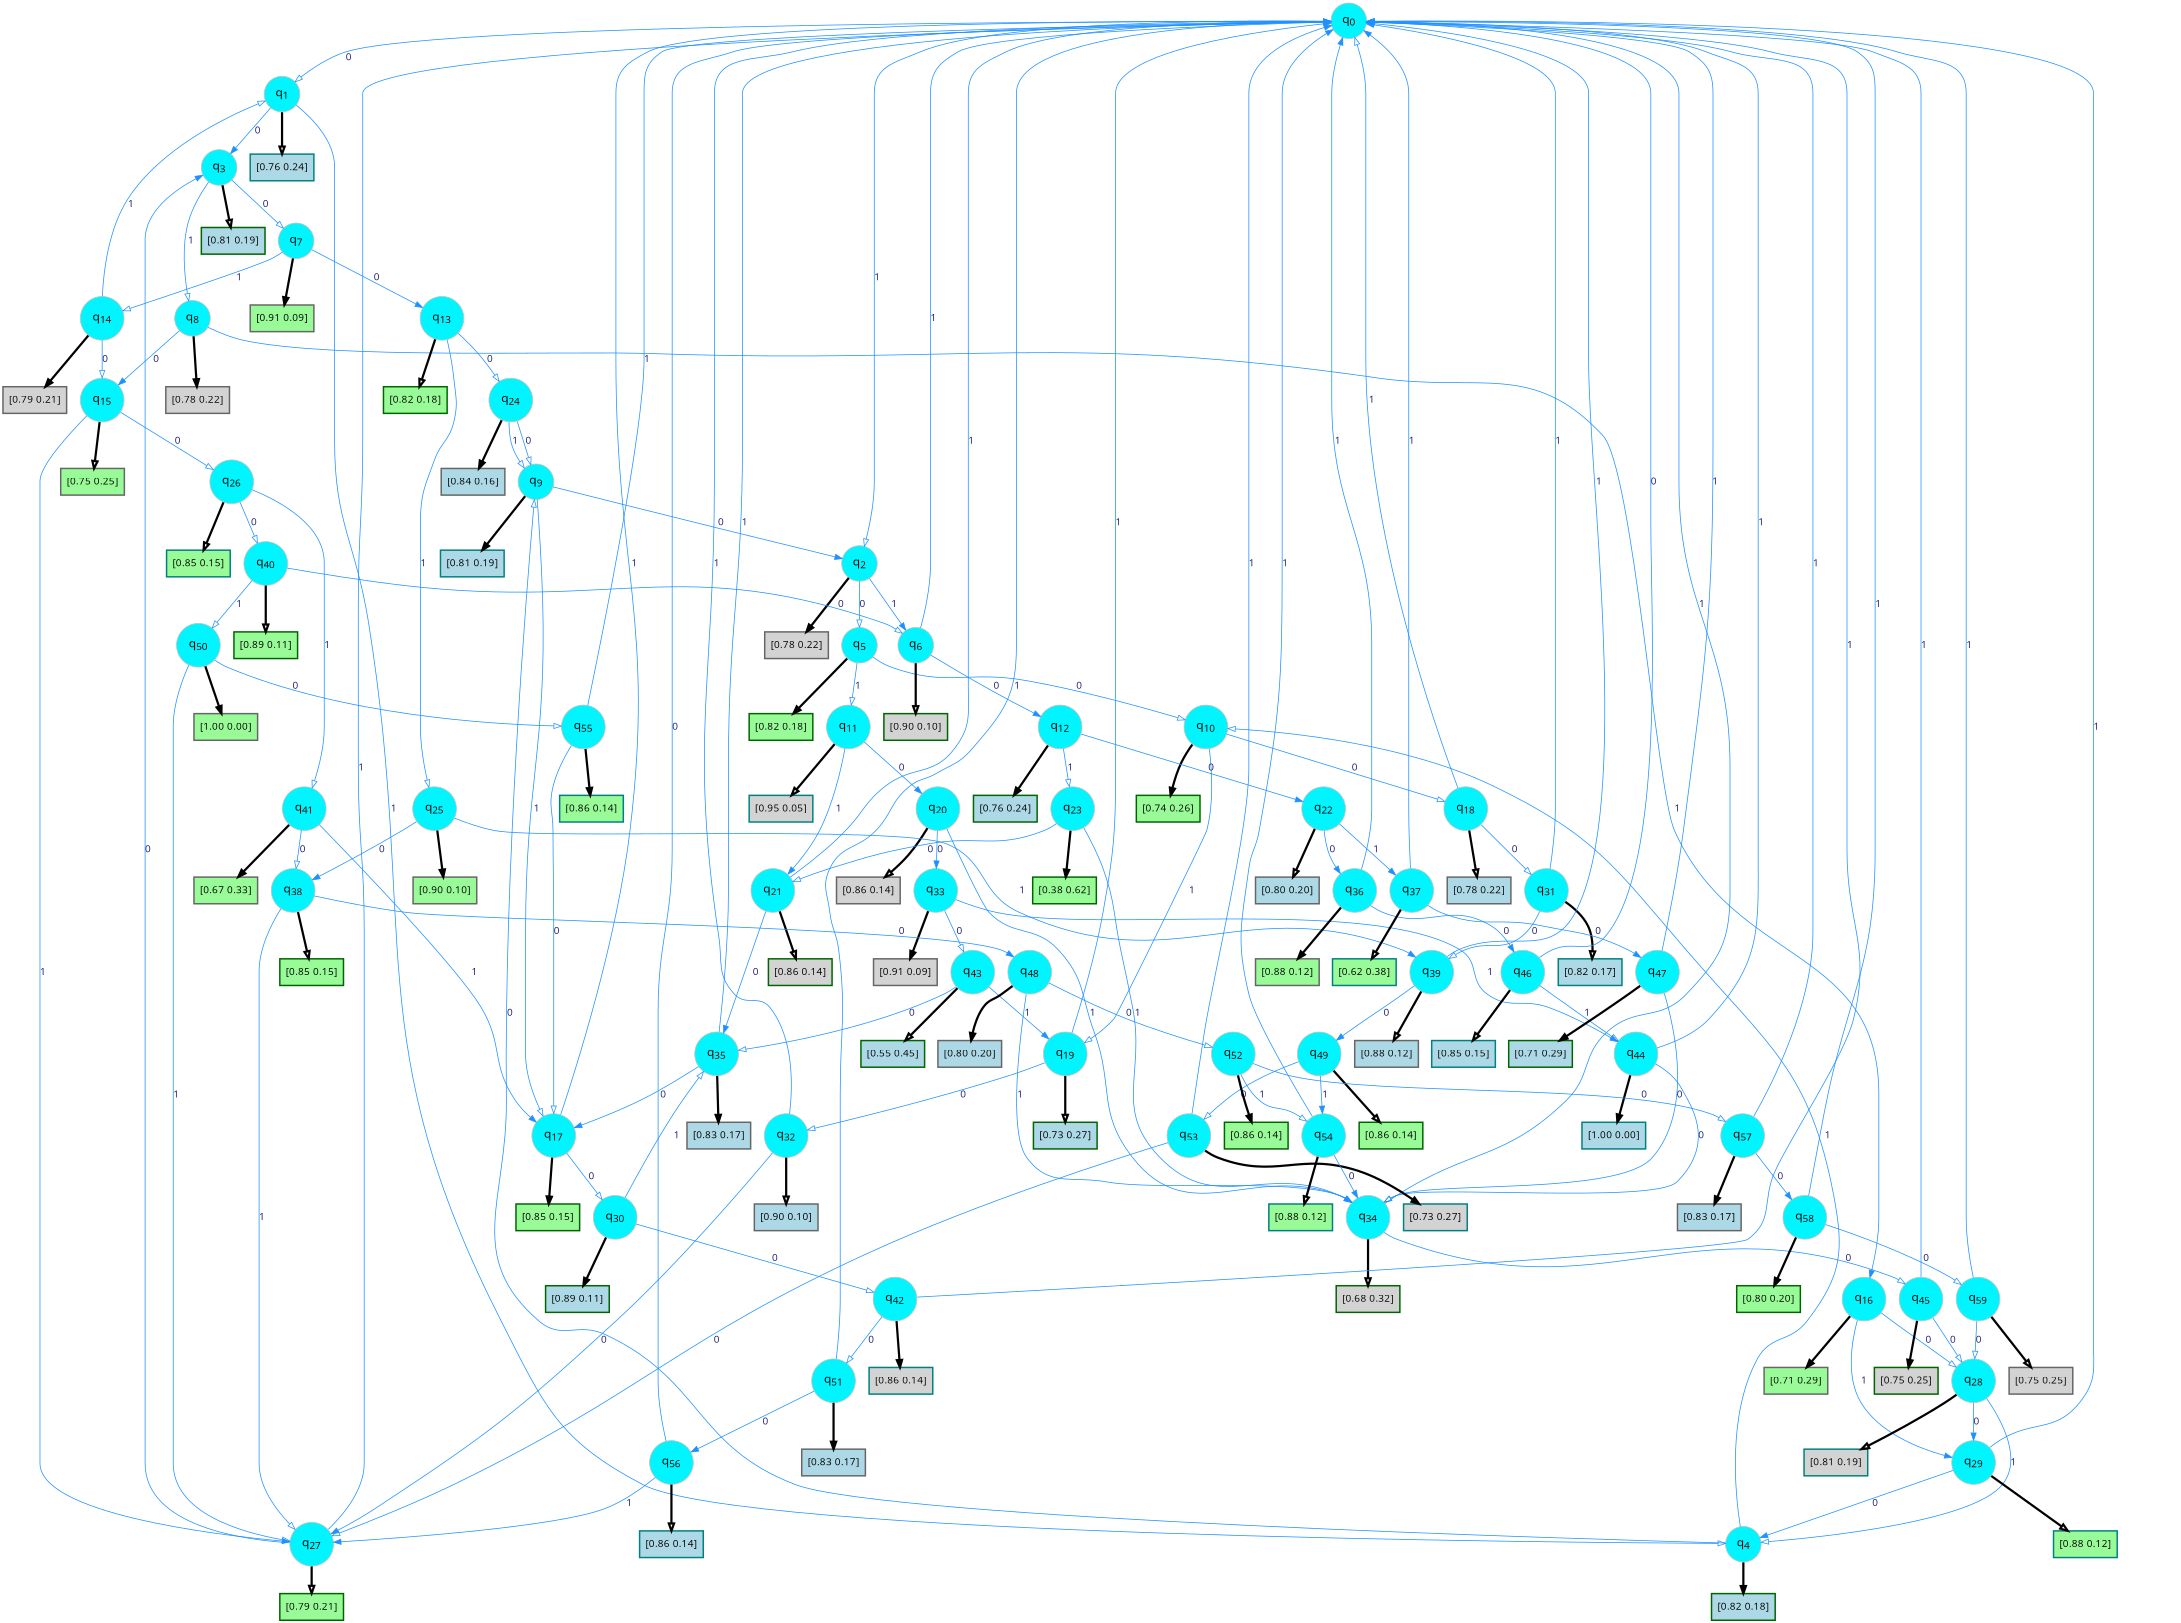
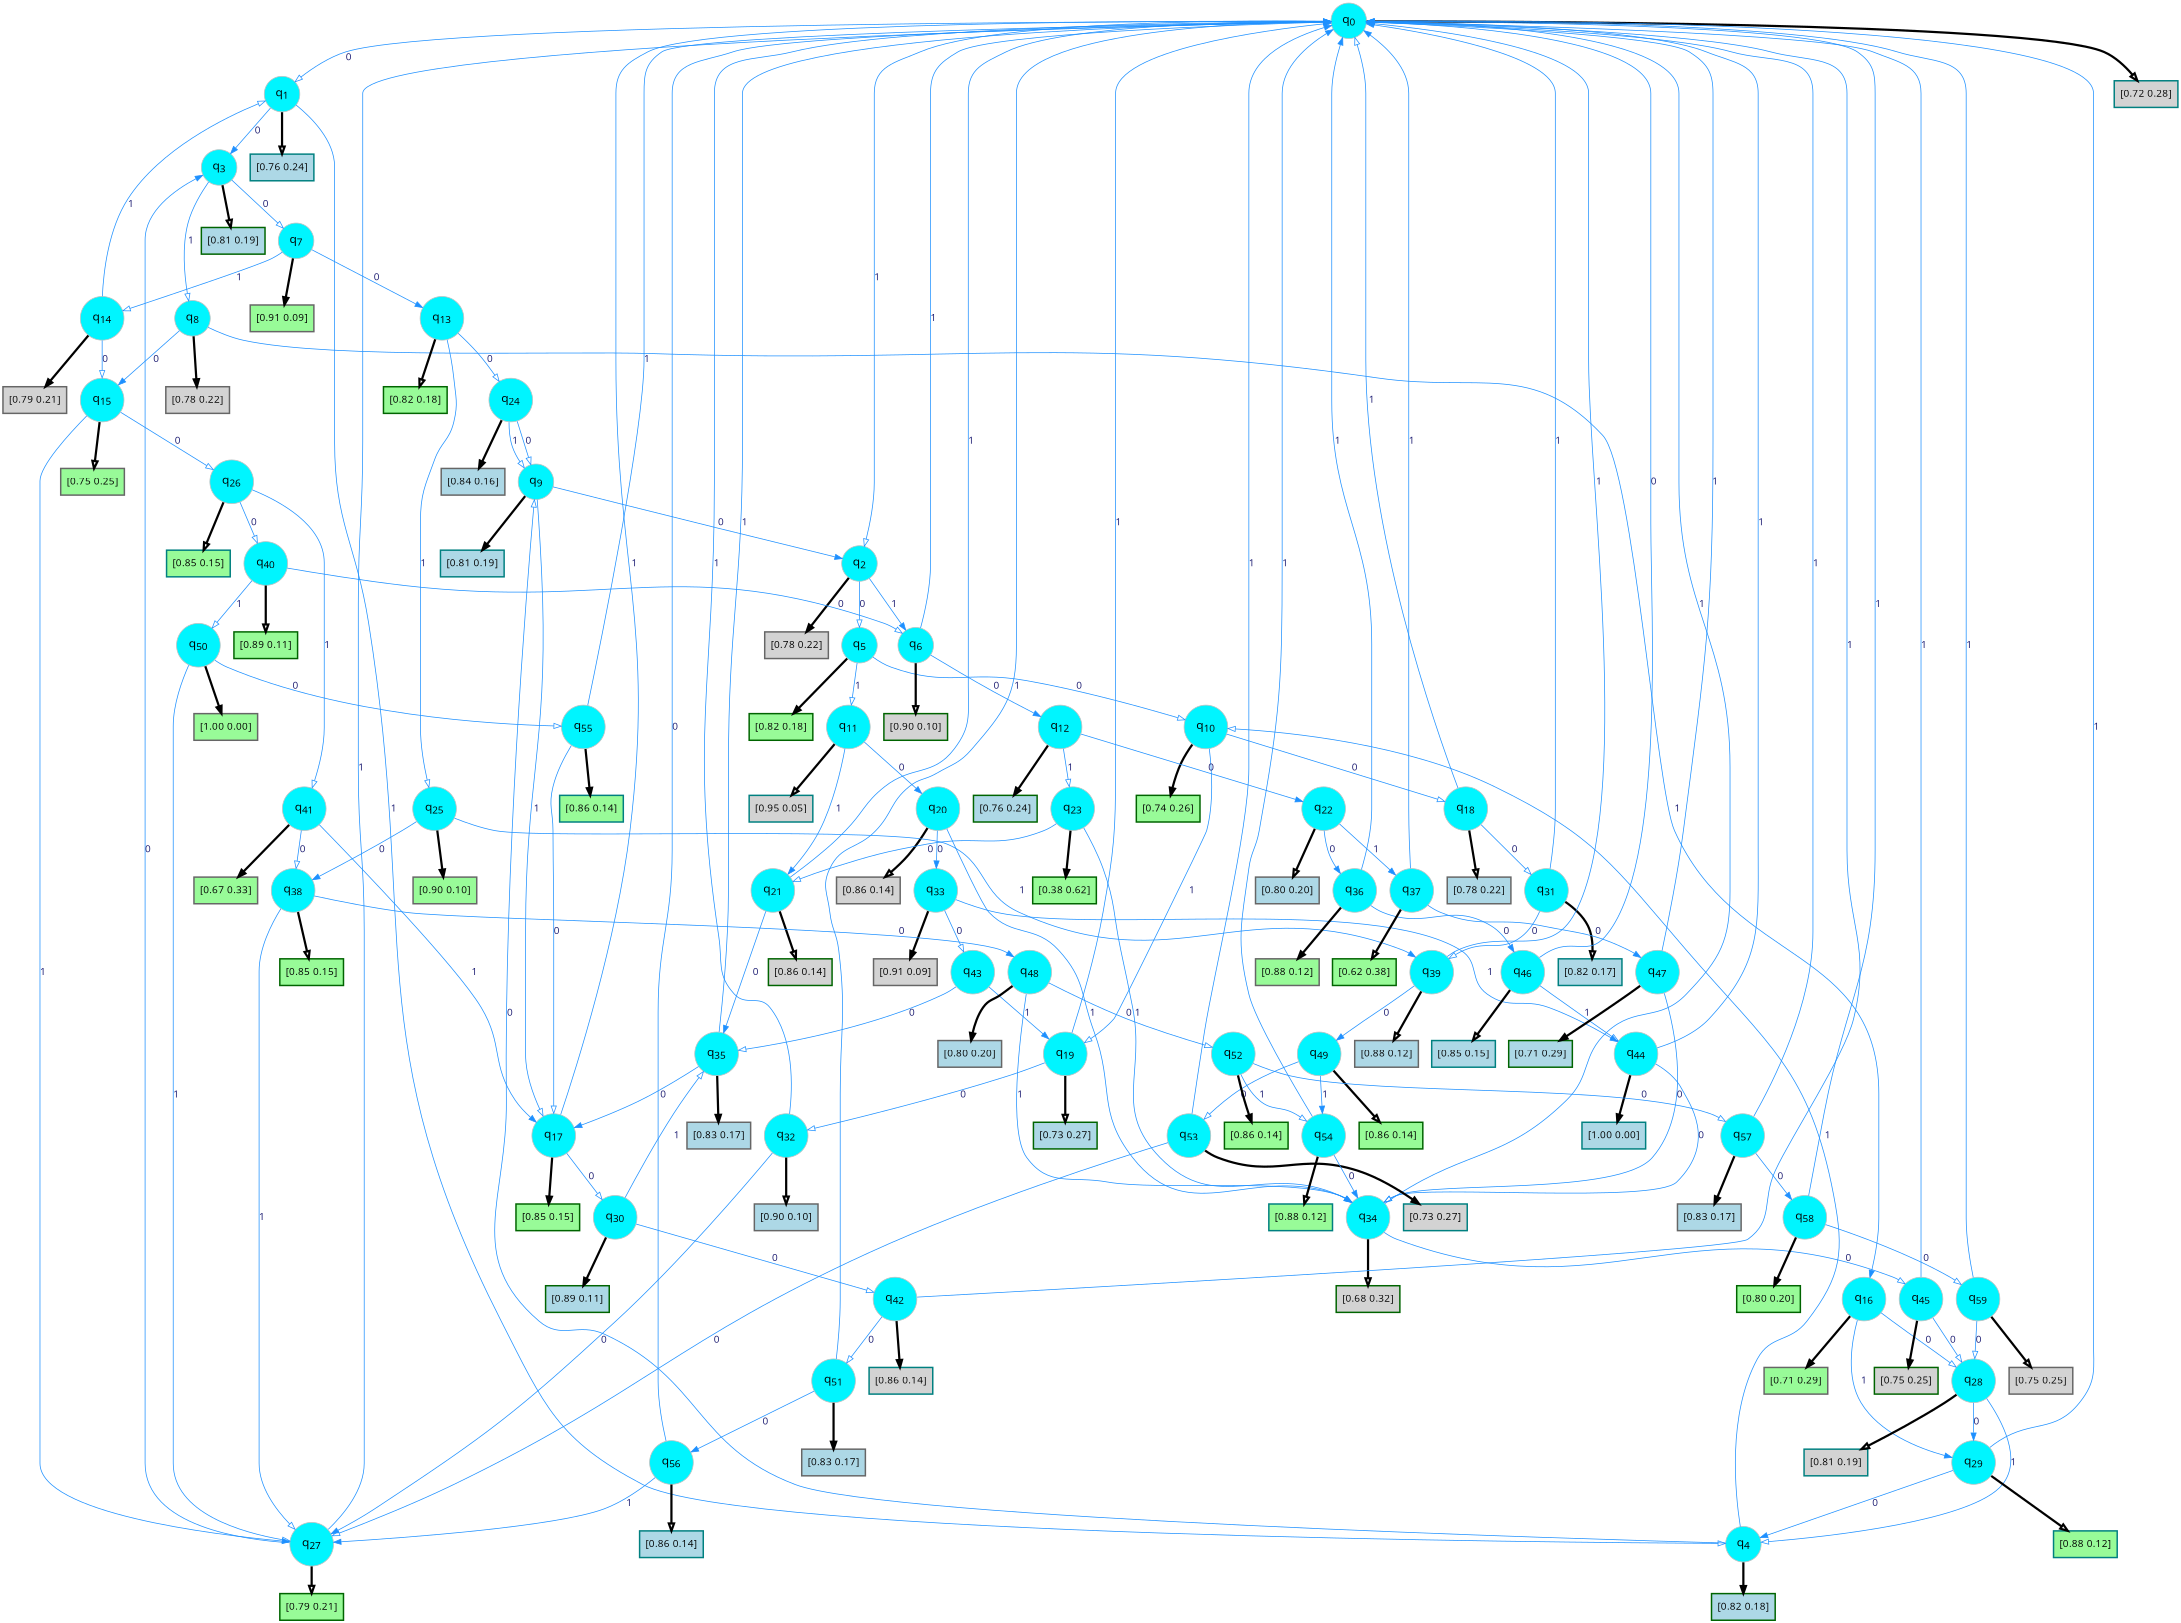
node "[0.72 0.28]": added
node "[0.62 0.38]": color teal -> darkgreen
node "[0.55 0.45]": removed
